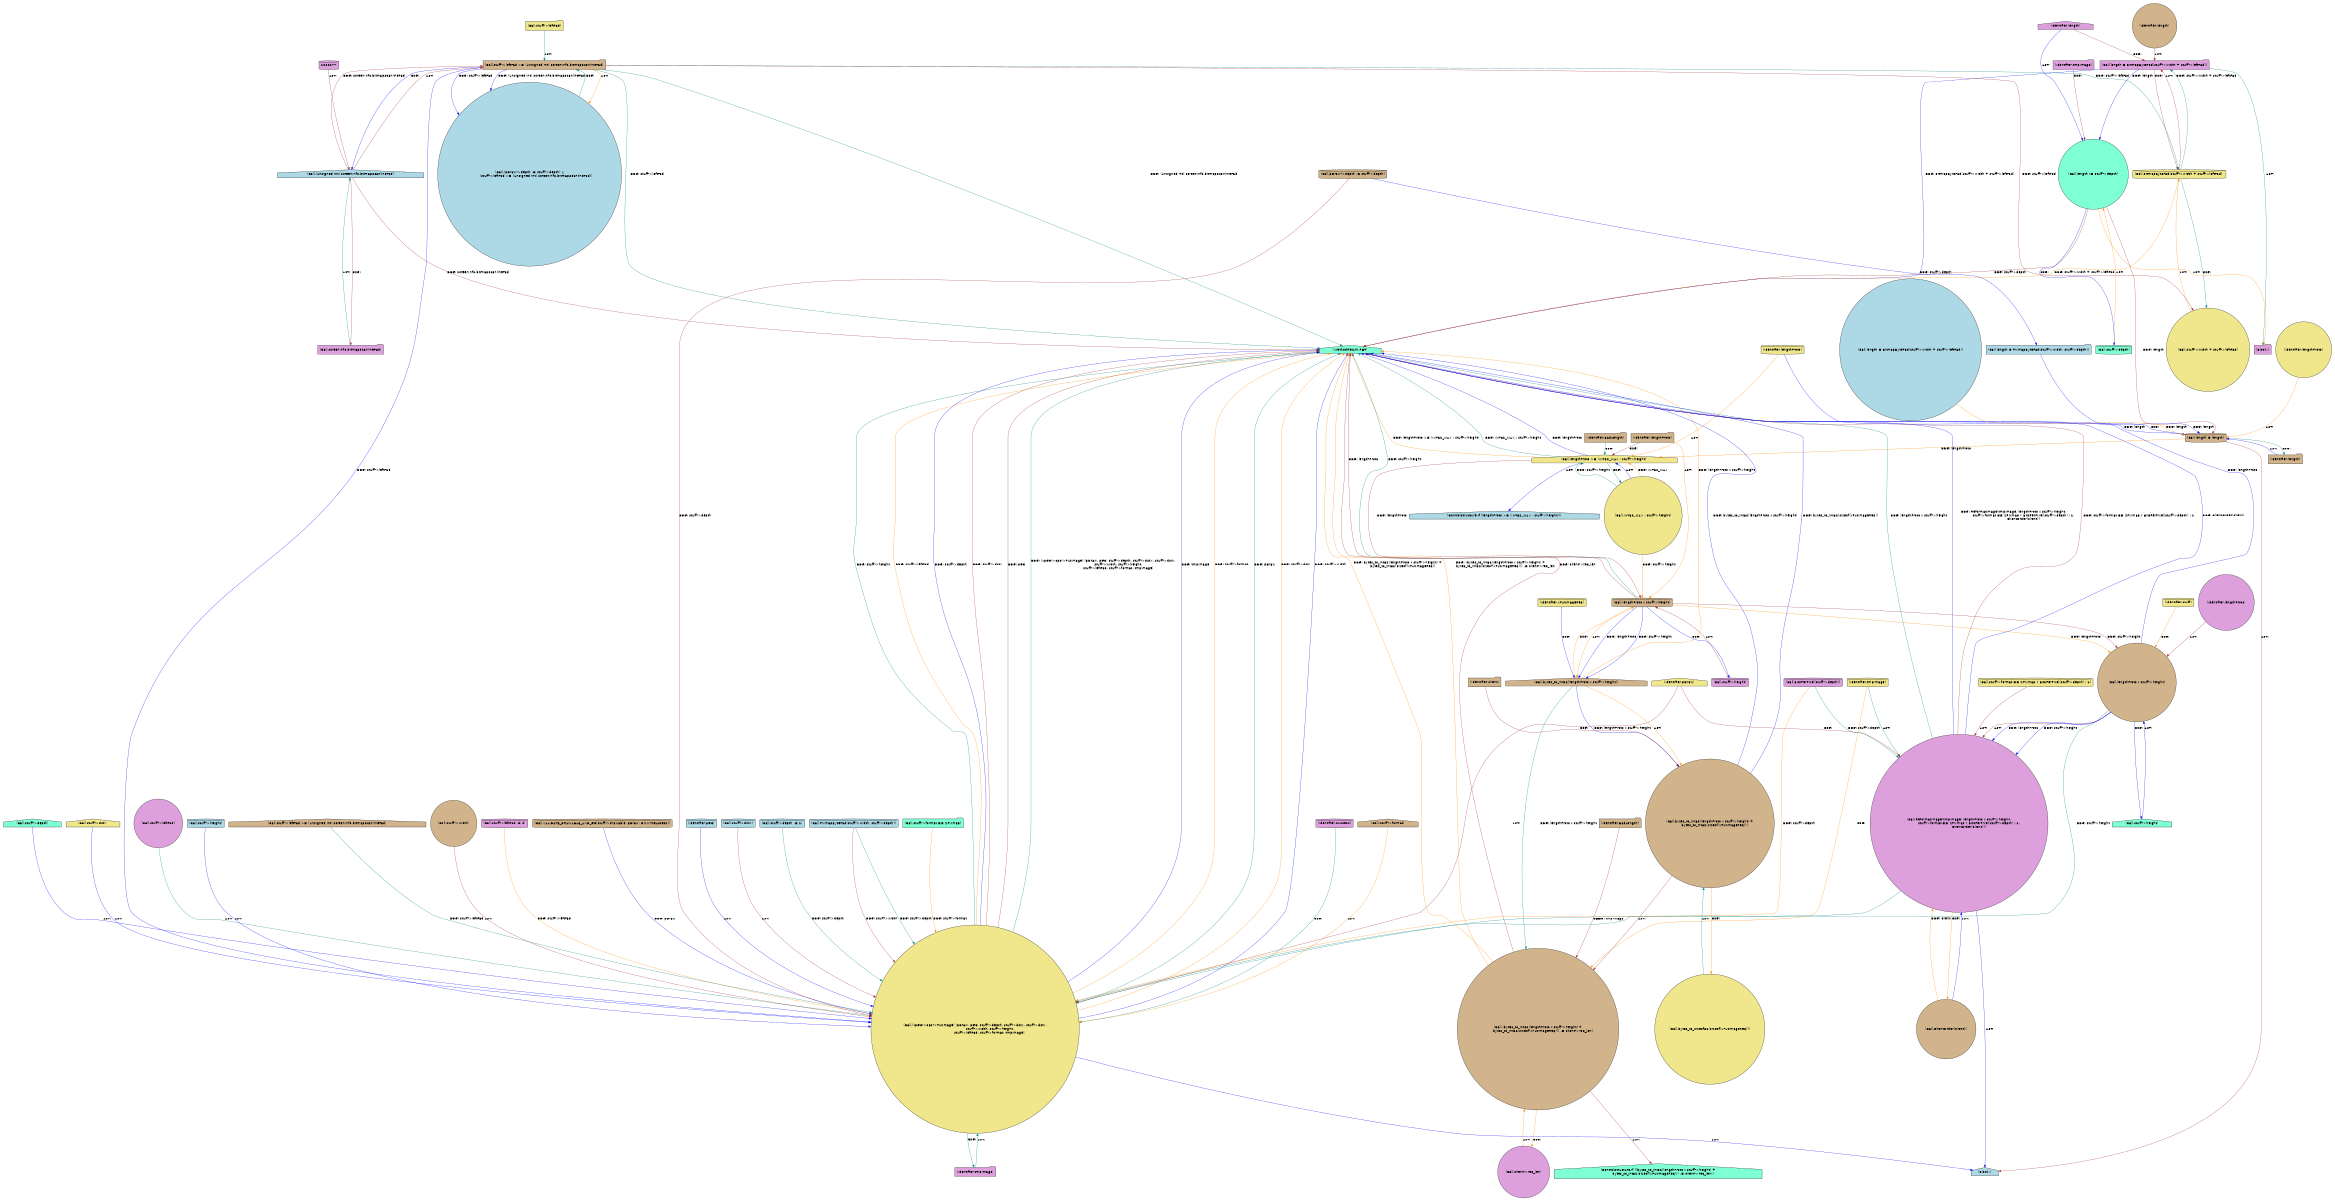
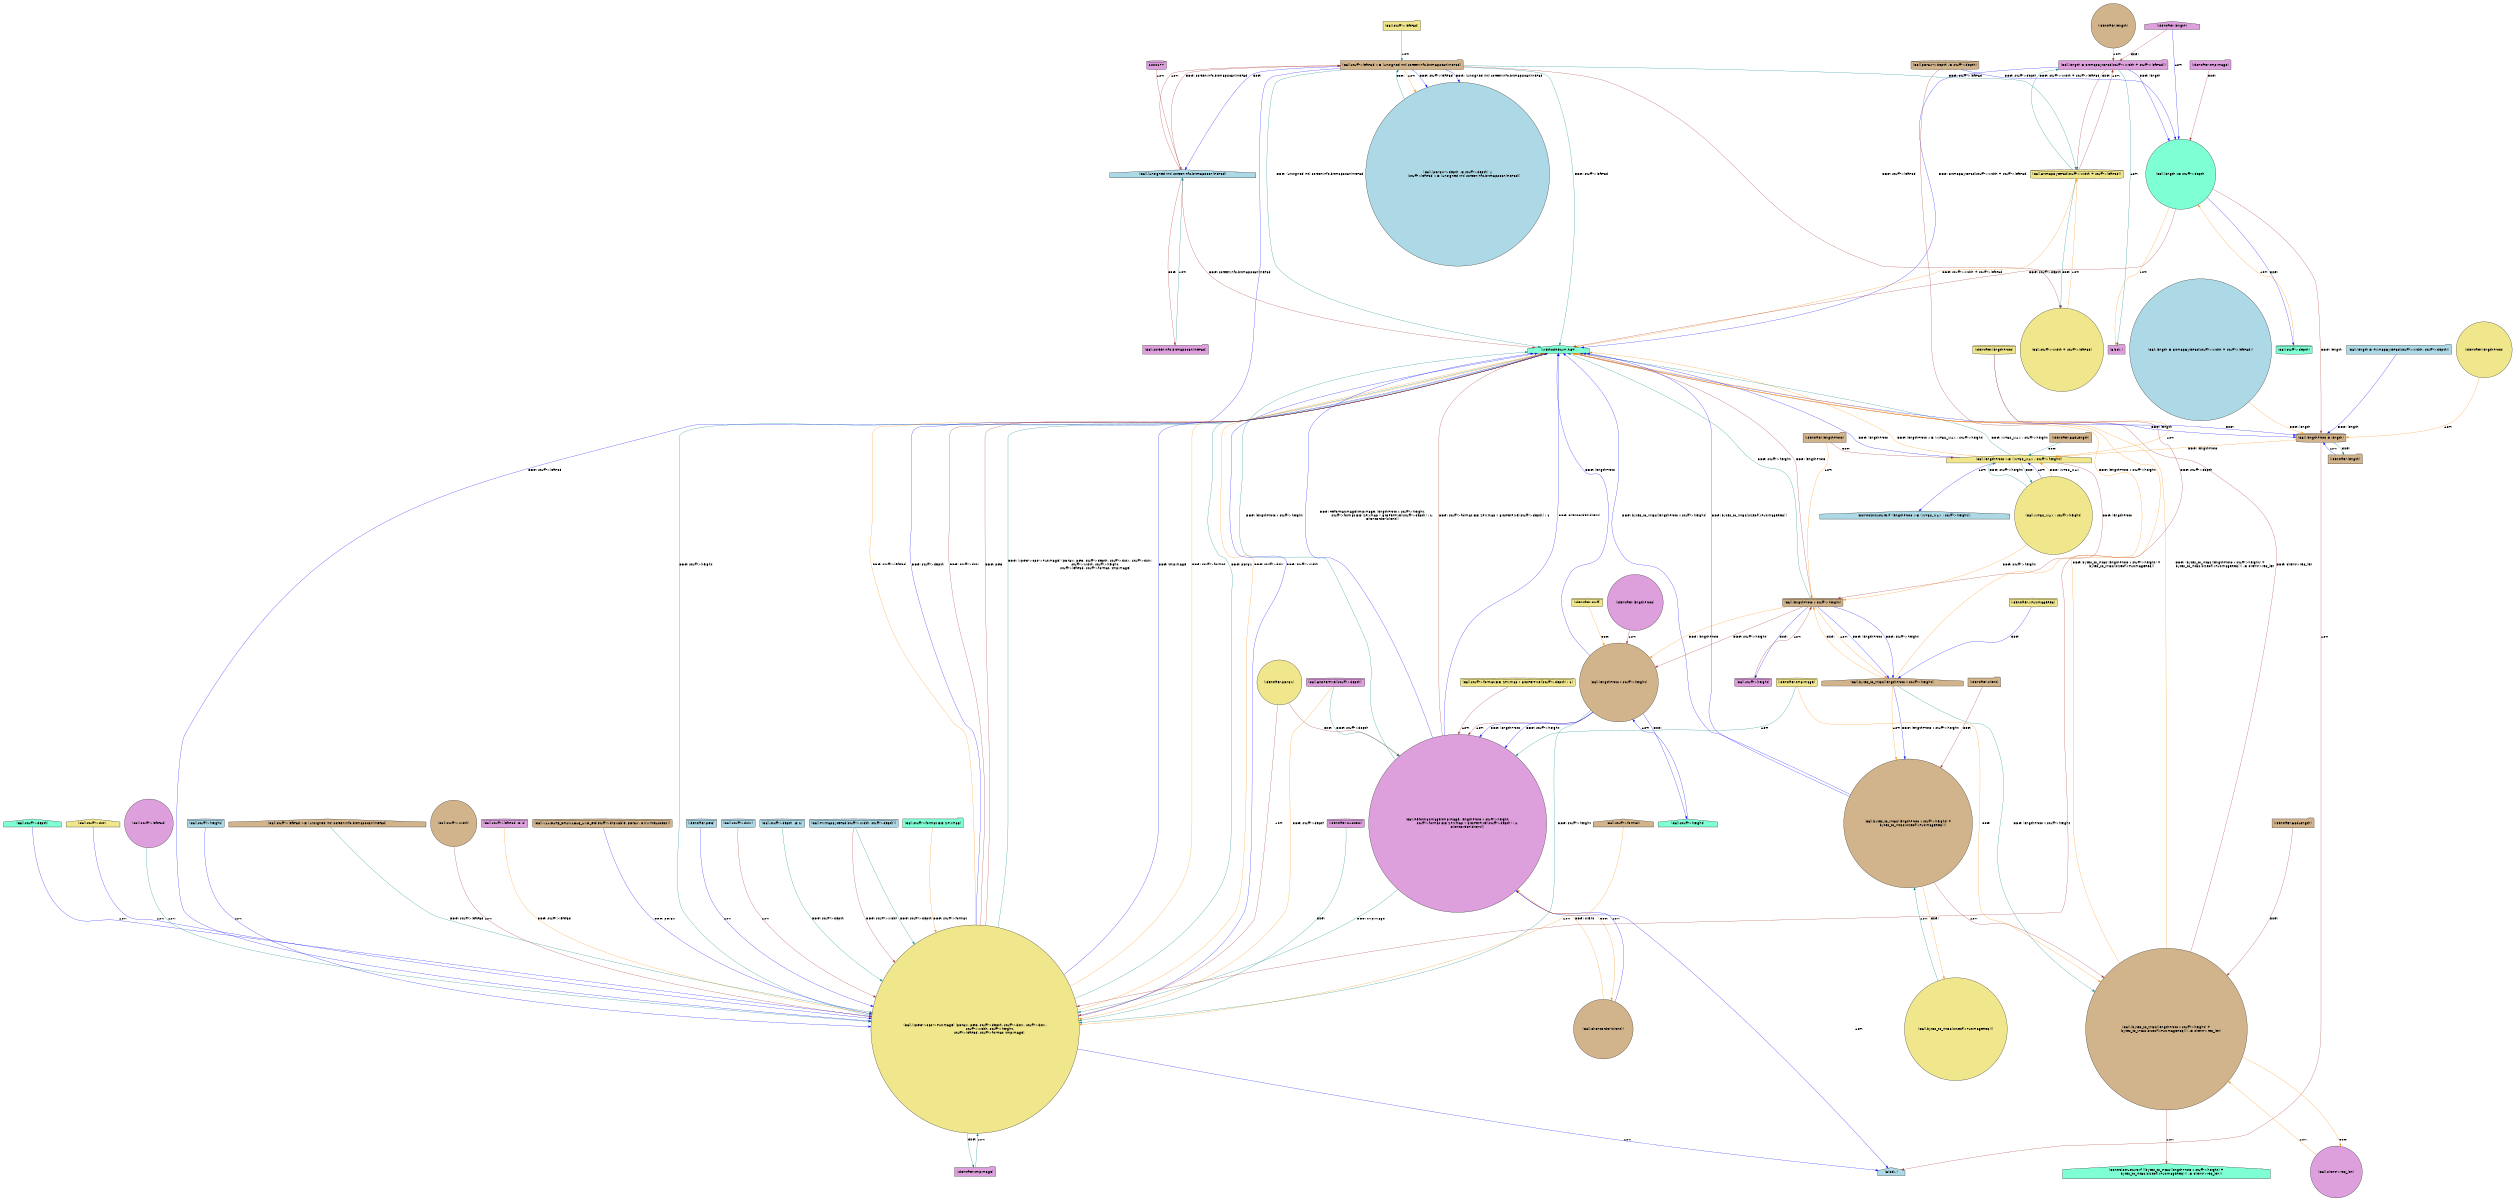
edge "(Call,pDraw->depth != stuff->depth)" -> "(Call,length = PixmapBytePad(stuff->width, stuff->depth))": now "(Call,pDraw->depth != stuff->depth)" -> "(Call,length *= stuff->depth)"
node "(Call,length = length)": label "(Call,length = length)" -> "(Call,lengthProto = length)"
node "(Identifier,pDraw)": shape house -> circle
node "(Call,bytes_to_sizeof32(sizeof(xPutImageReq)))": label "(Call,bytes_to_sizeof32(sizeof(xPutImageReq)))" -> "(Call,bytes_to_int32(sizeof(xPutImageReq)))"
